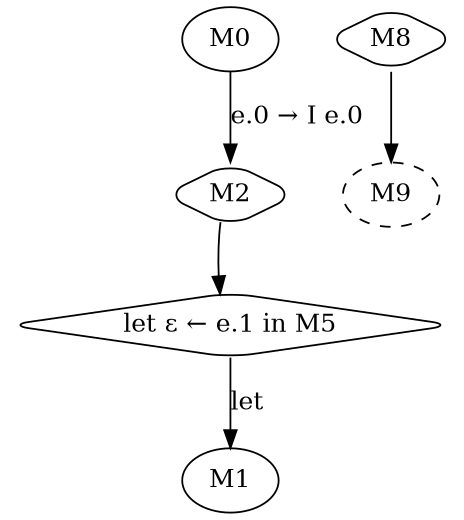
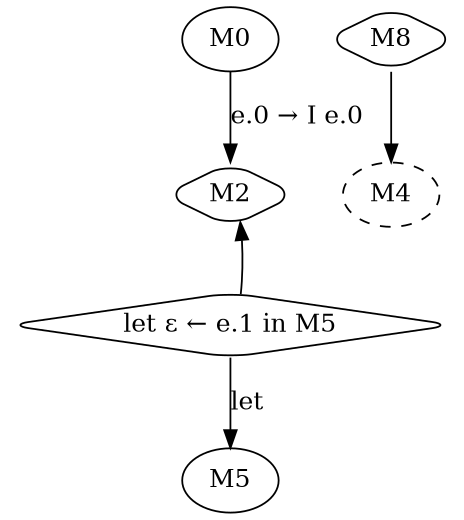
node "M9": label "M9" -> "M4"
edge "M2" -> "let ε ← e.1 in M5": reversed
node "M1": label "M1" -> "M5"
